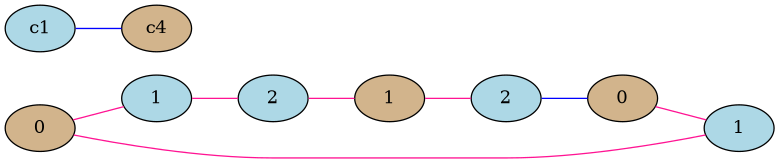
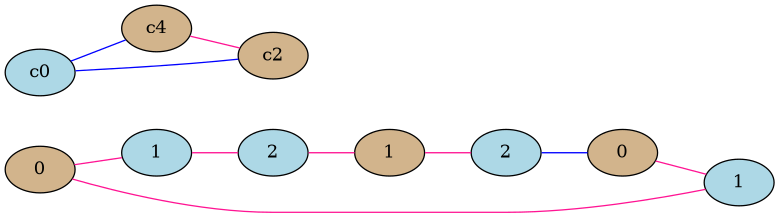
node "c1": label "c1" -> "c0"
node "c2": added
